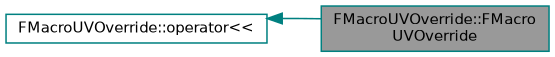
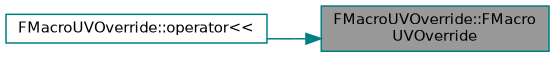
edge "FMacroUVOverride::FMacro UVOverride" -> "FMacroUVOverride::operator<<": reversed
